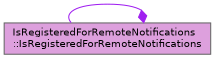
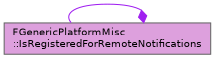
node "IsRegisteredForRemoteNotifications ::IsRegisteredForRemoteNotifications": label "IsRegisteredForRemoteNotifications ::IsRegisteredForRemoteNotifications" -> "FGenericPlatformMisc ::IsRegisteredForRemoteNotifications"
